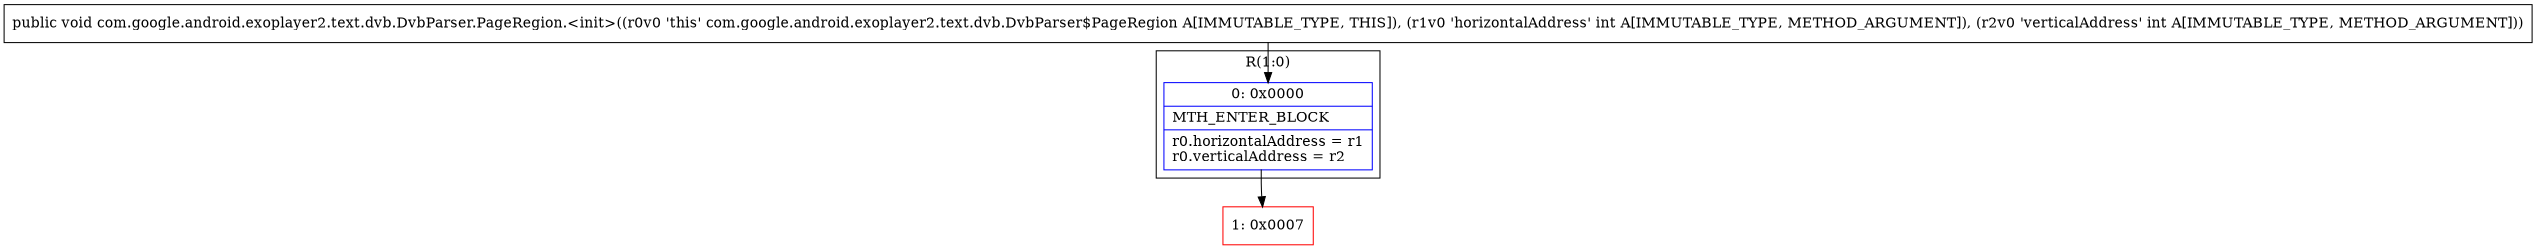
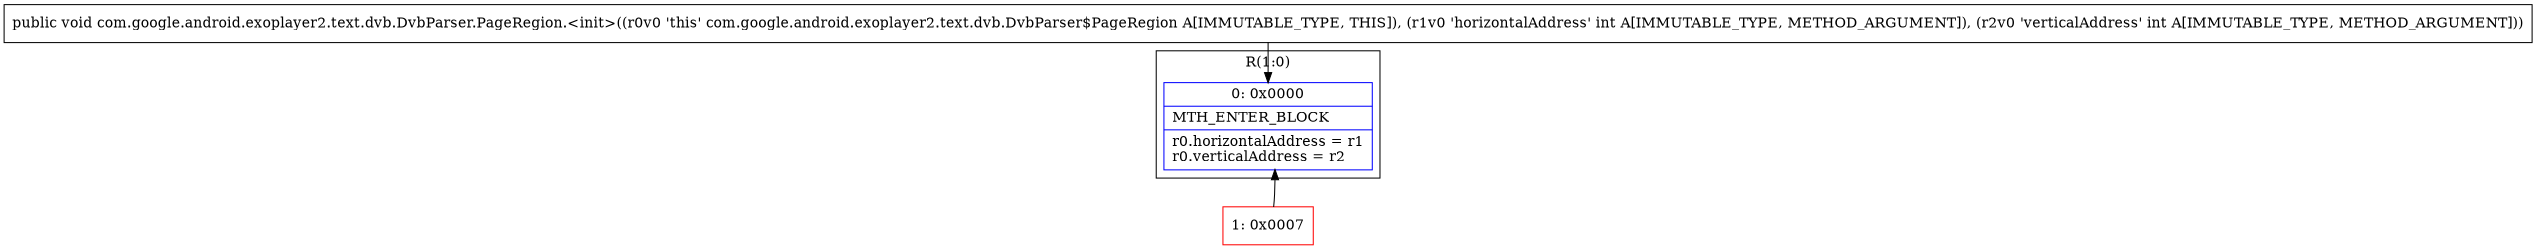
edge "0: 0x0000" -> "1: 0x0007": reversed
